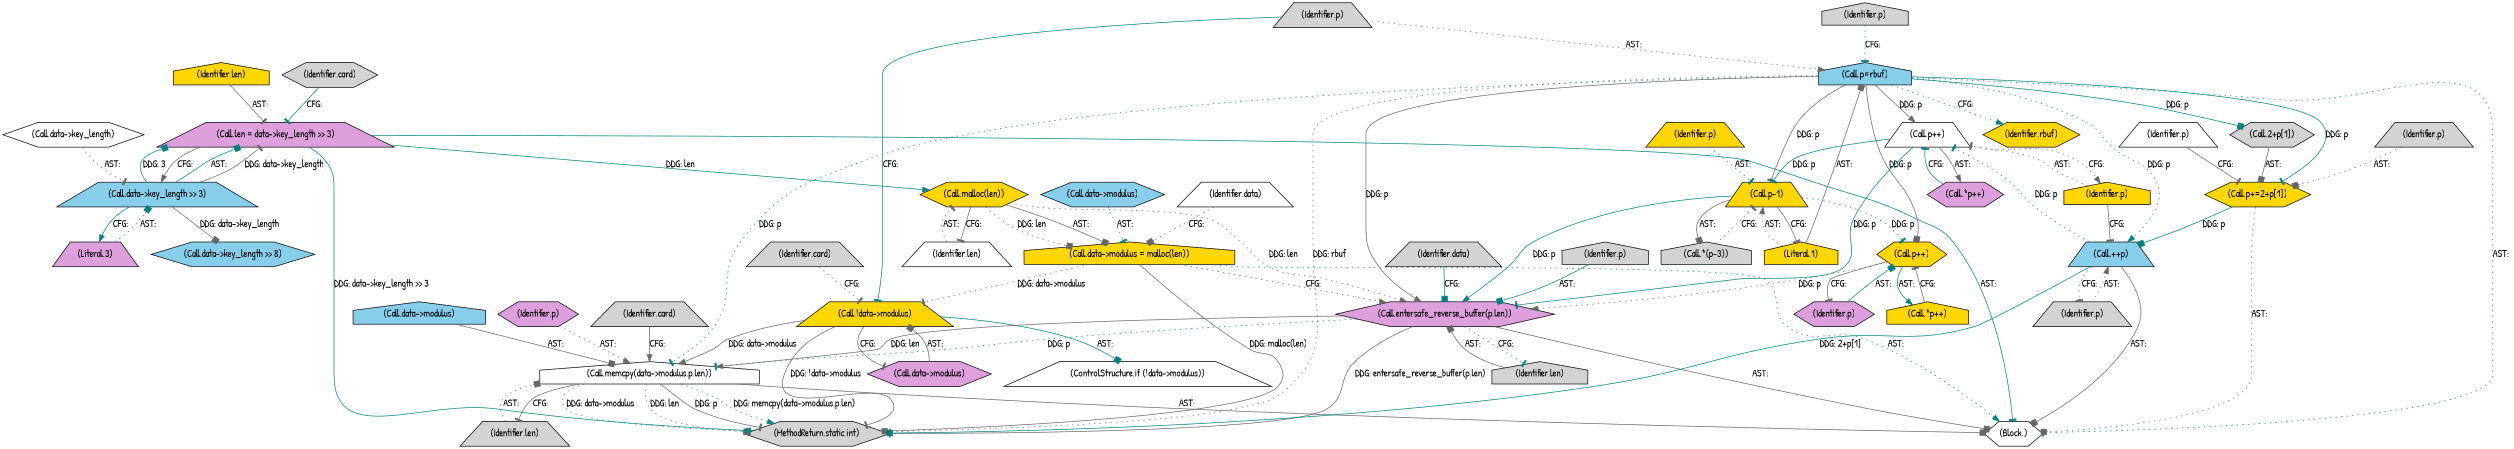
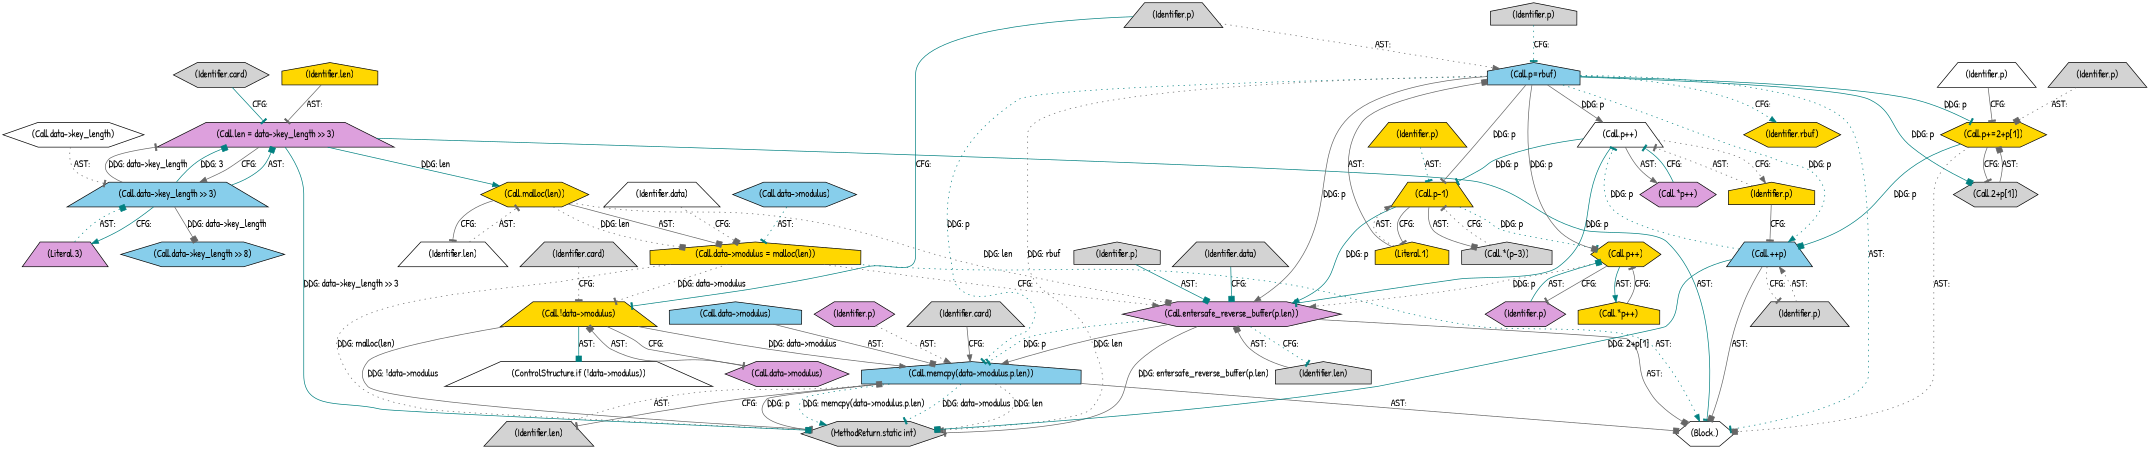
edge "(Call,p+=2+p[1])" -> "(Call,2+p[1])": added, label "CFG:"
edge "(Call,malloc(len))" -> "(Call,entersafe_reverse_buffer(p,len))": arrowhead normal -> box
node "(Call,memcpy(data->modulus,p,len))": fillcolor white -> skyblue
edge "(Call,data->modulus = malloc(len))" -> "(MethodReturn,static int)": style solid -> dotted
edge "(Call,len = data->key_length >> 3)" -> "(MethodReturn,static int)": arrowhead normal -> box
